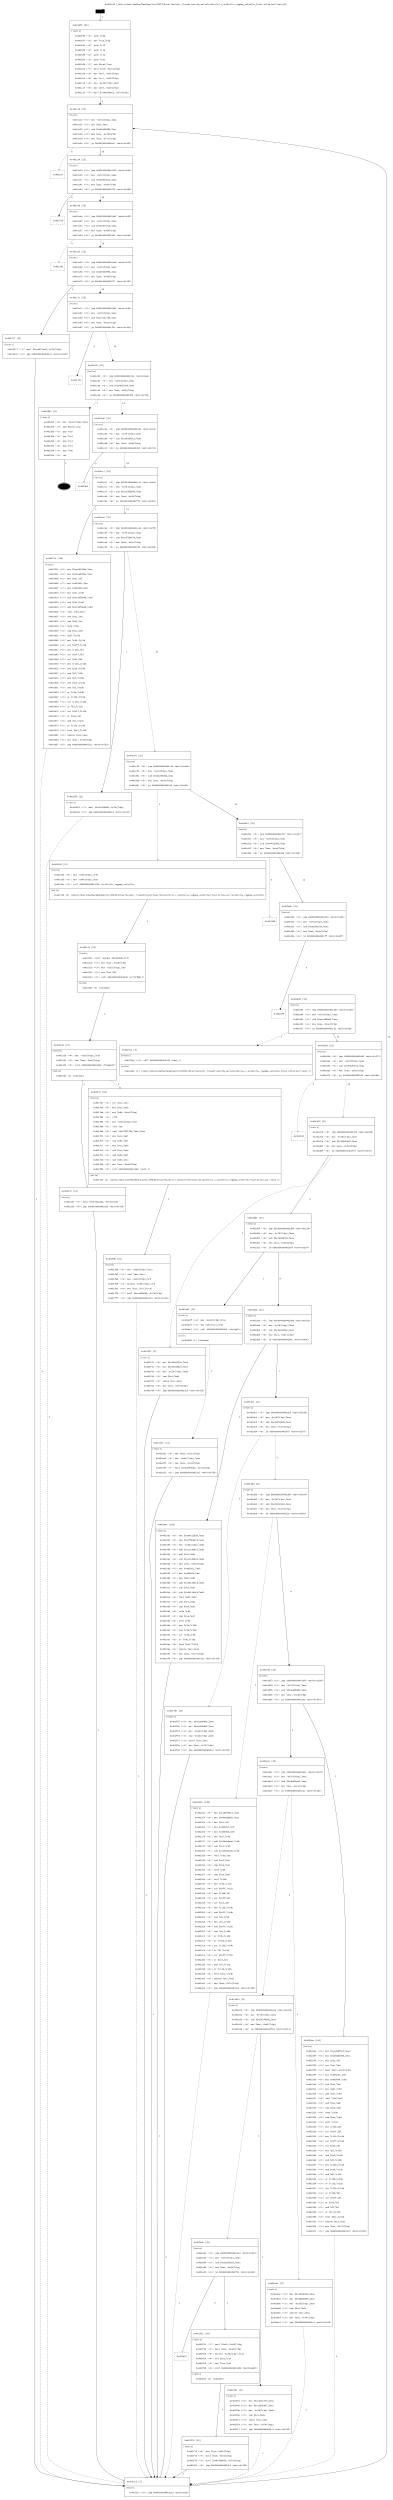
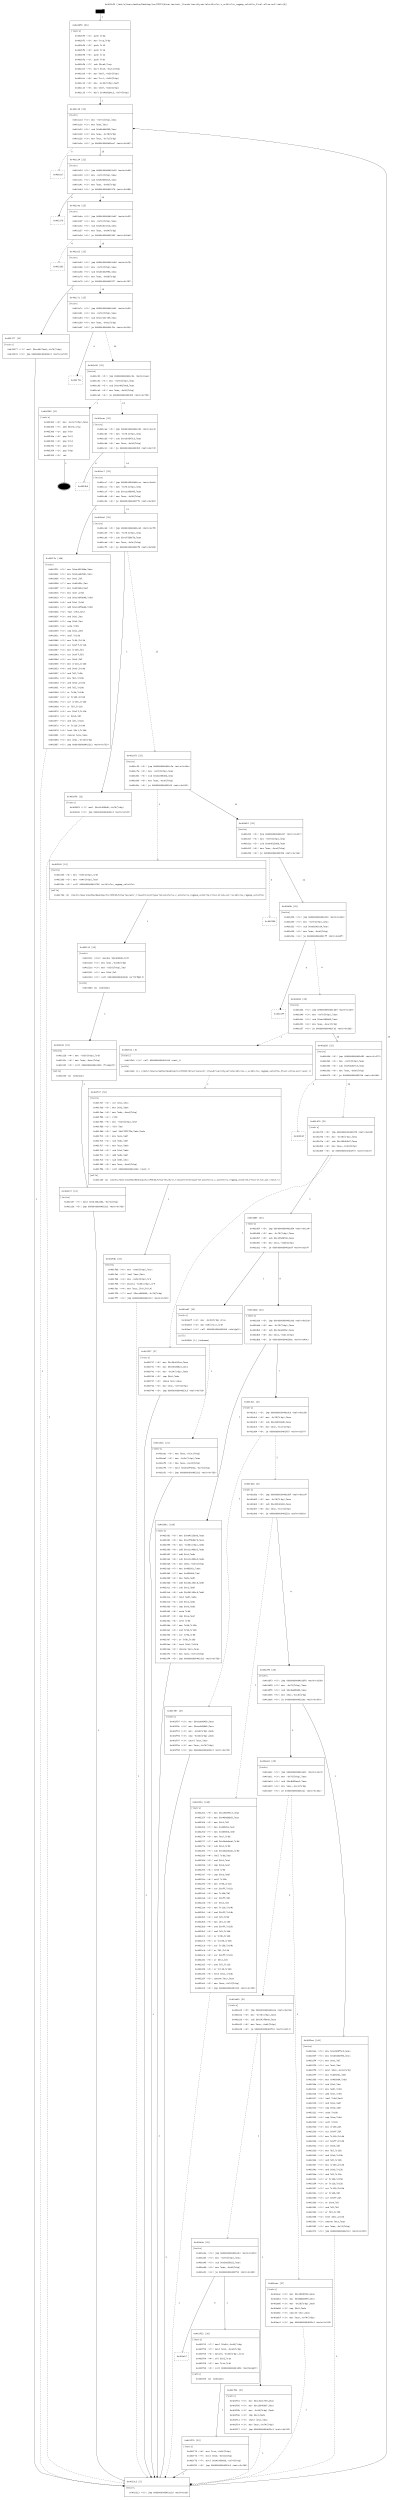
edge "0x401d2b [25]" -> "0x401d44 [25]": added, label "11"
edge "0x402128 [15]" -> "0x401fa7 [52]": now "0x401fa2 [5]" -> "0x401fa7 [52]"
